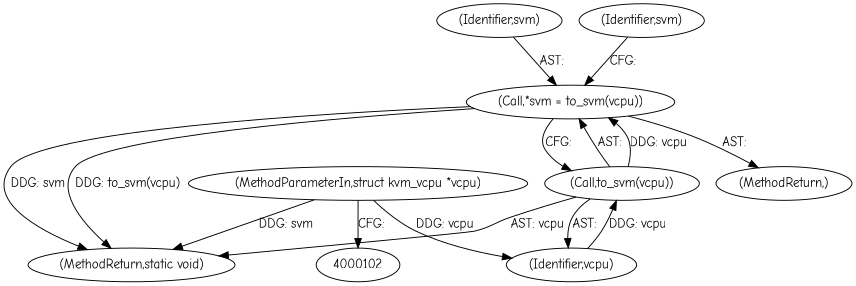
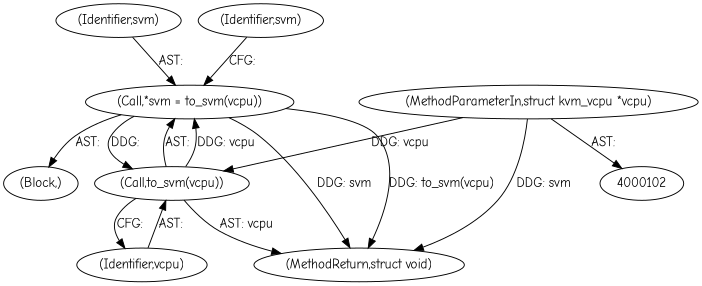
edge "(Call,*svm = to_svm(vcpu))" -> "(Call,to_svm(vcpu))": label "CFG: " -> "DDG: "
node "(MethodReturn,)": label "(MethodReturn,)" -> "(Block,)"
edge "(MethodParameterIn,struct kvm_vcpu *vcpu)" -> "4000102": label "CFG: " -> "AST: "
edge "(Call,to_svm(vcpu))" -> "(Identifier,vcpu)": label "AST: " -> "CFG: "
edge "(Identifier,vcpu)" -> "(Call,to_svm(vcpu))": label "DDG: vcpu" -> "AST: "
edge "(MethodParameterIn,struct kvm_vcpu *vcpu)" -> "(Identifier,vcpu)": now "(MethodParameterIn,struct kvm_vcpu *vcpu)" -> "(Call,to_svm(vcpu))"
node "(MethodReturn,static void)": label "(MethodReturn,static void)" -> "(MethodReturn,struct void)"
